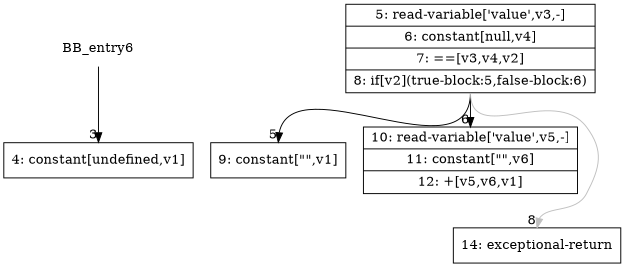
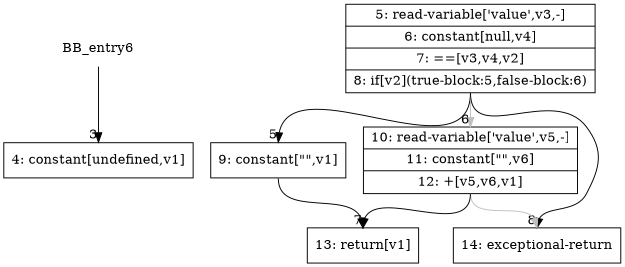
edge "5: read-variable['value',v3,-]" -> "10: read-variable['value',v5,-]": color black -> gray
edge "5: read-variable['value',v3,-]" -> "14: exceptional-return": color gray -> black
edge "10: read-variable['value',v5,-]" -> "14: exceptional-return": added
node "13: return[v1]": added
